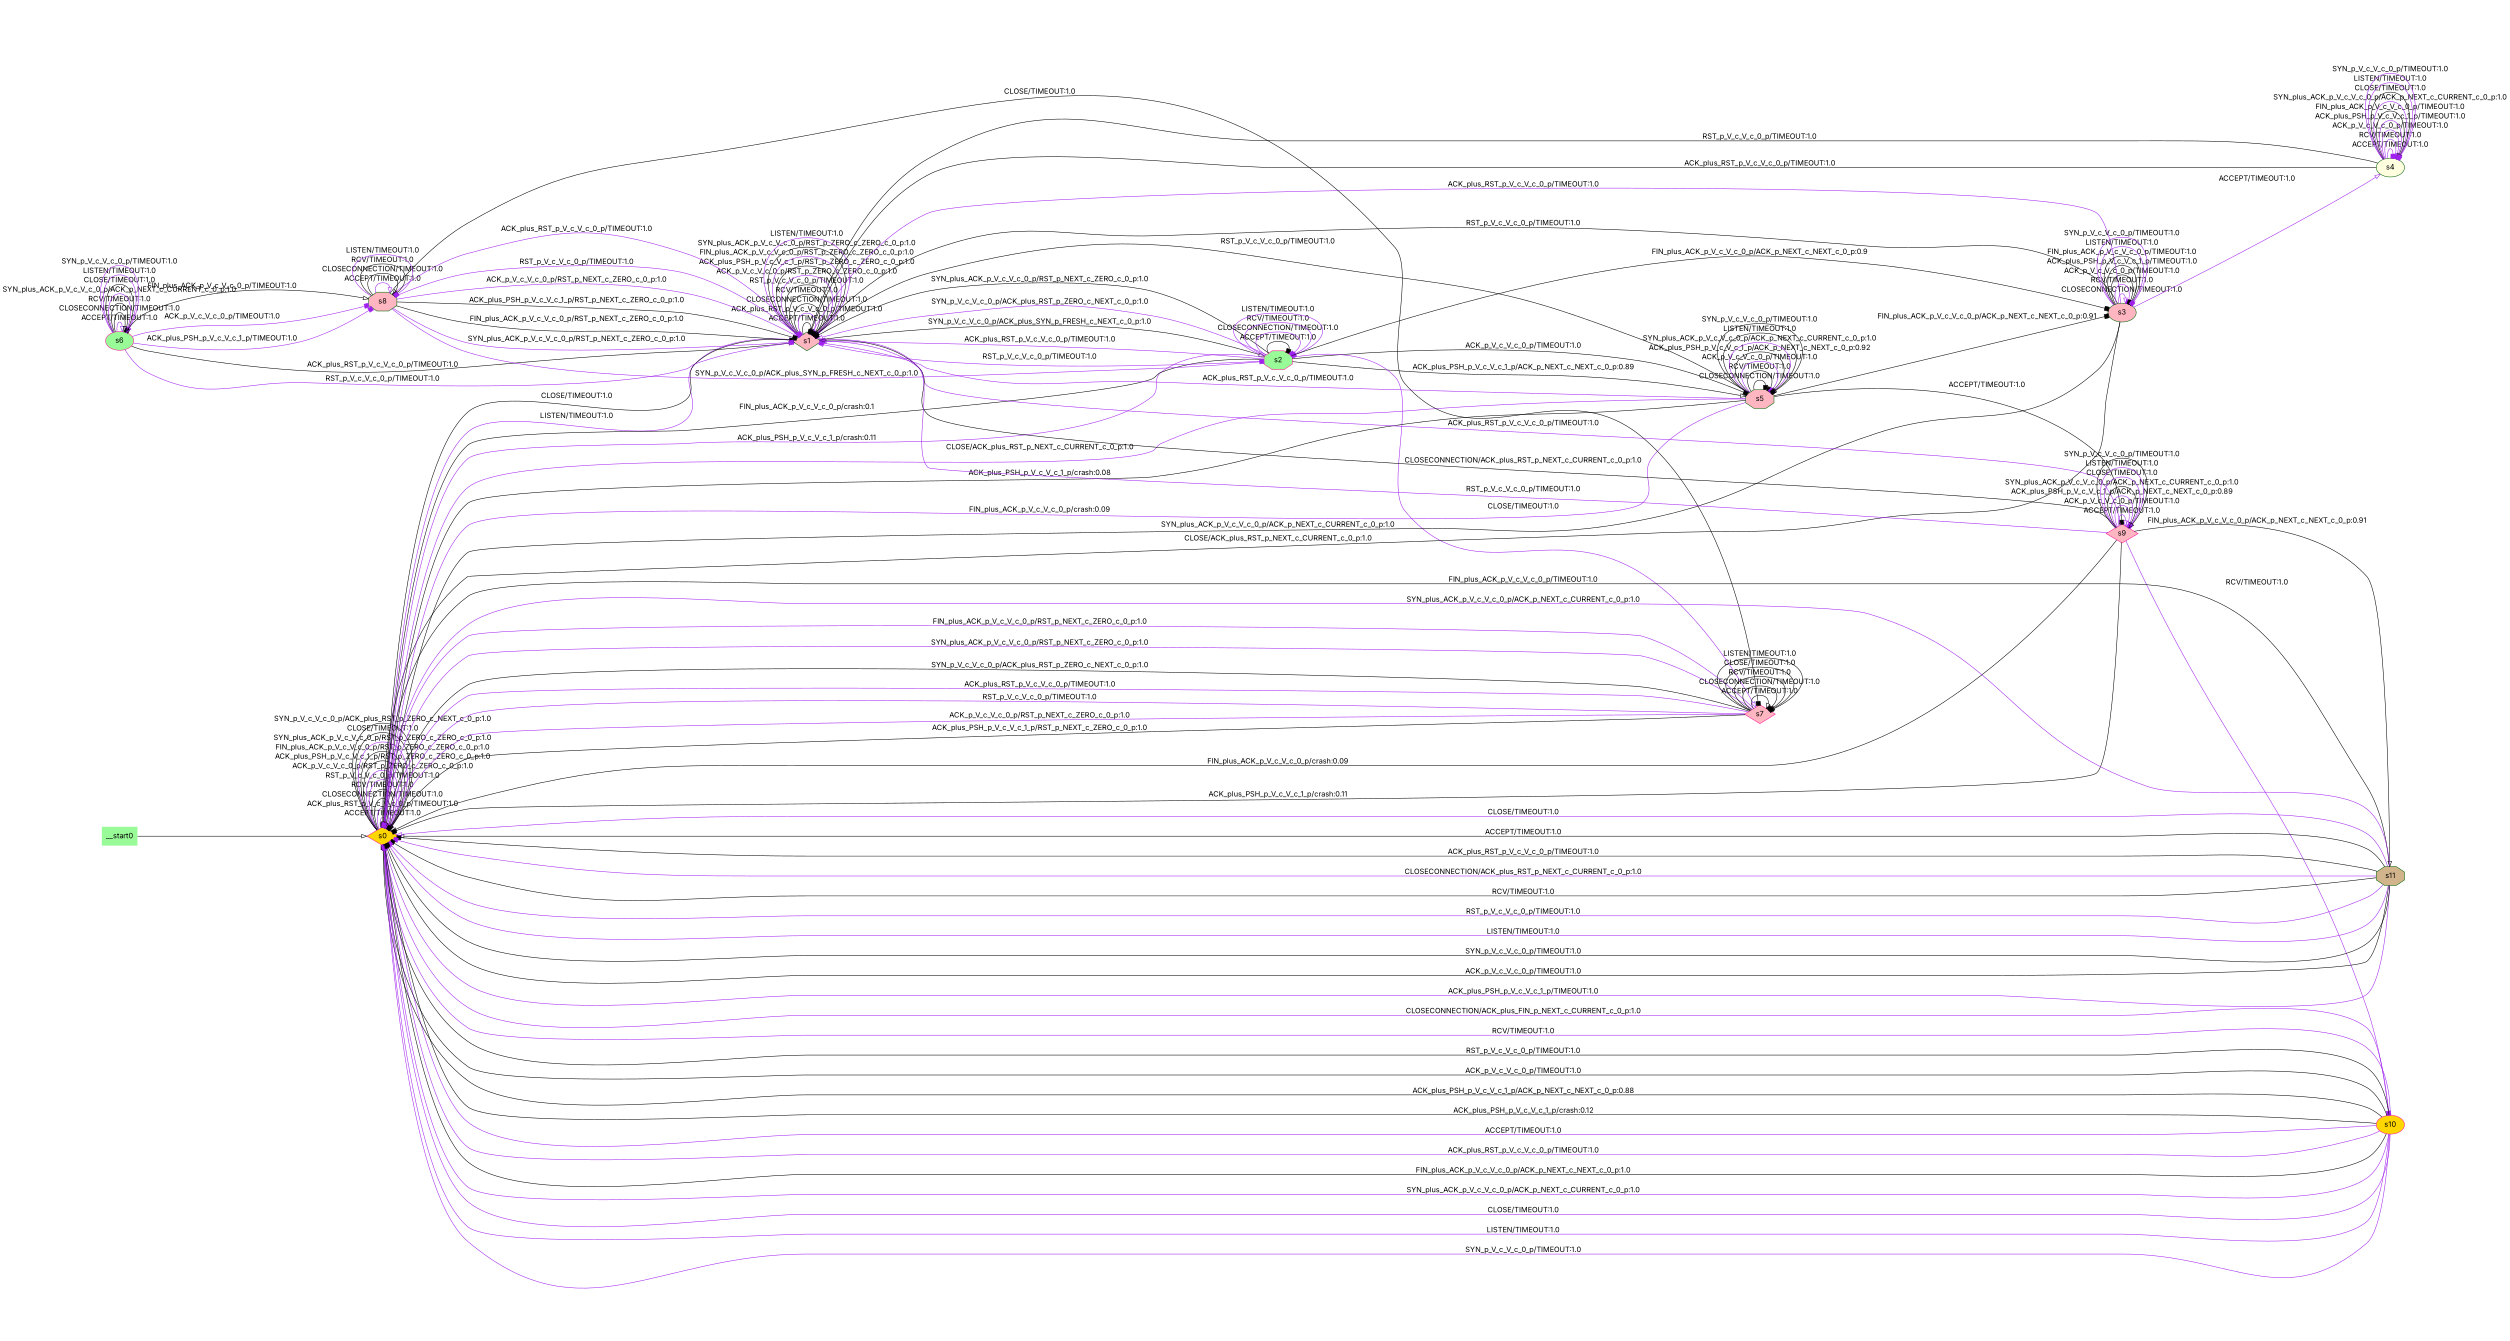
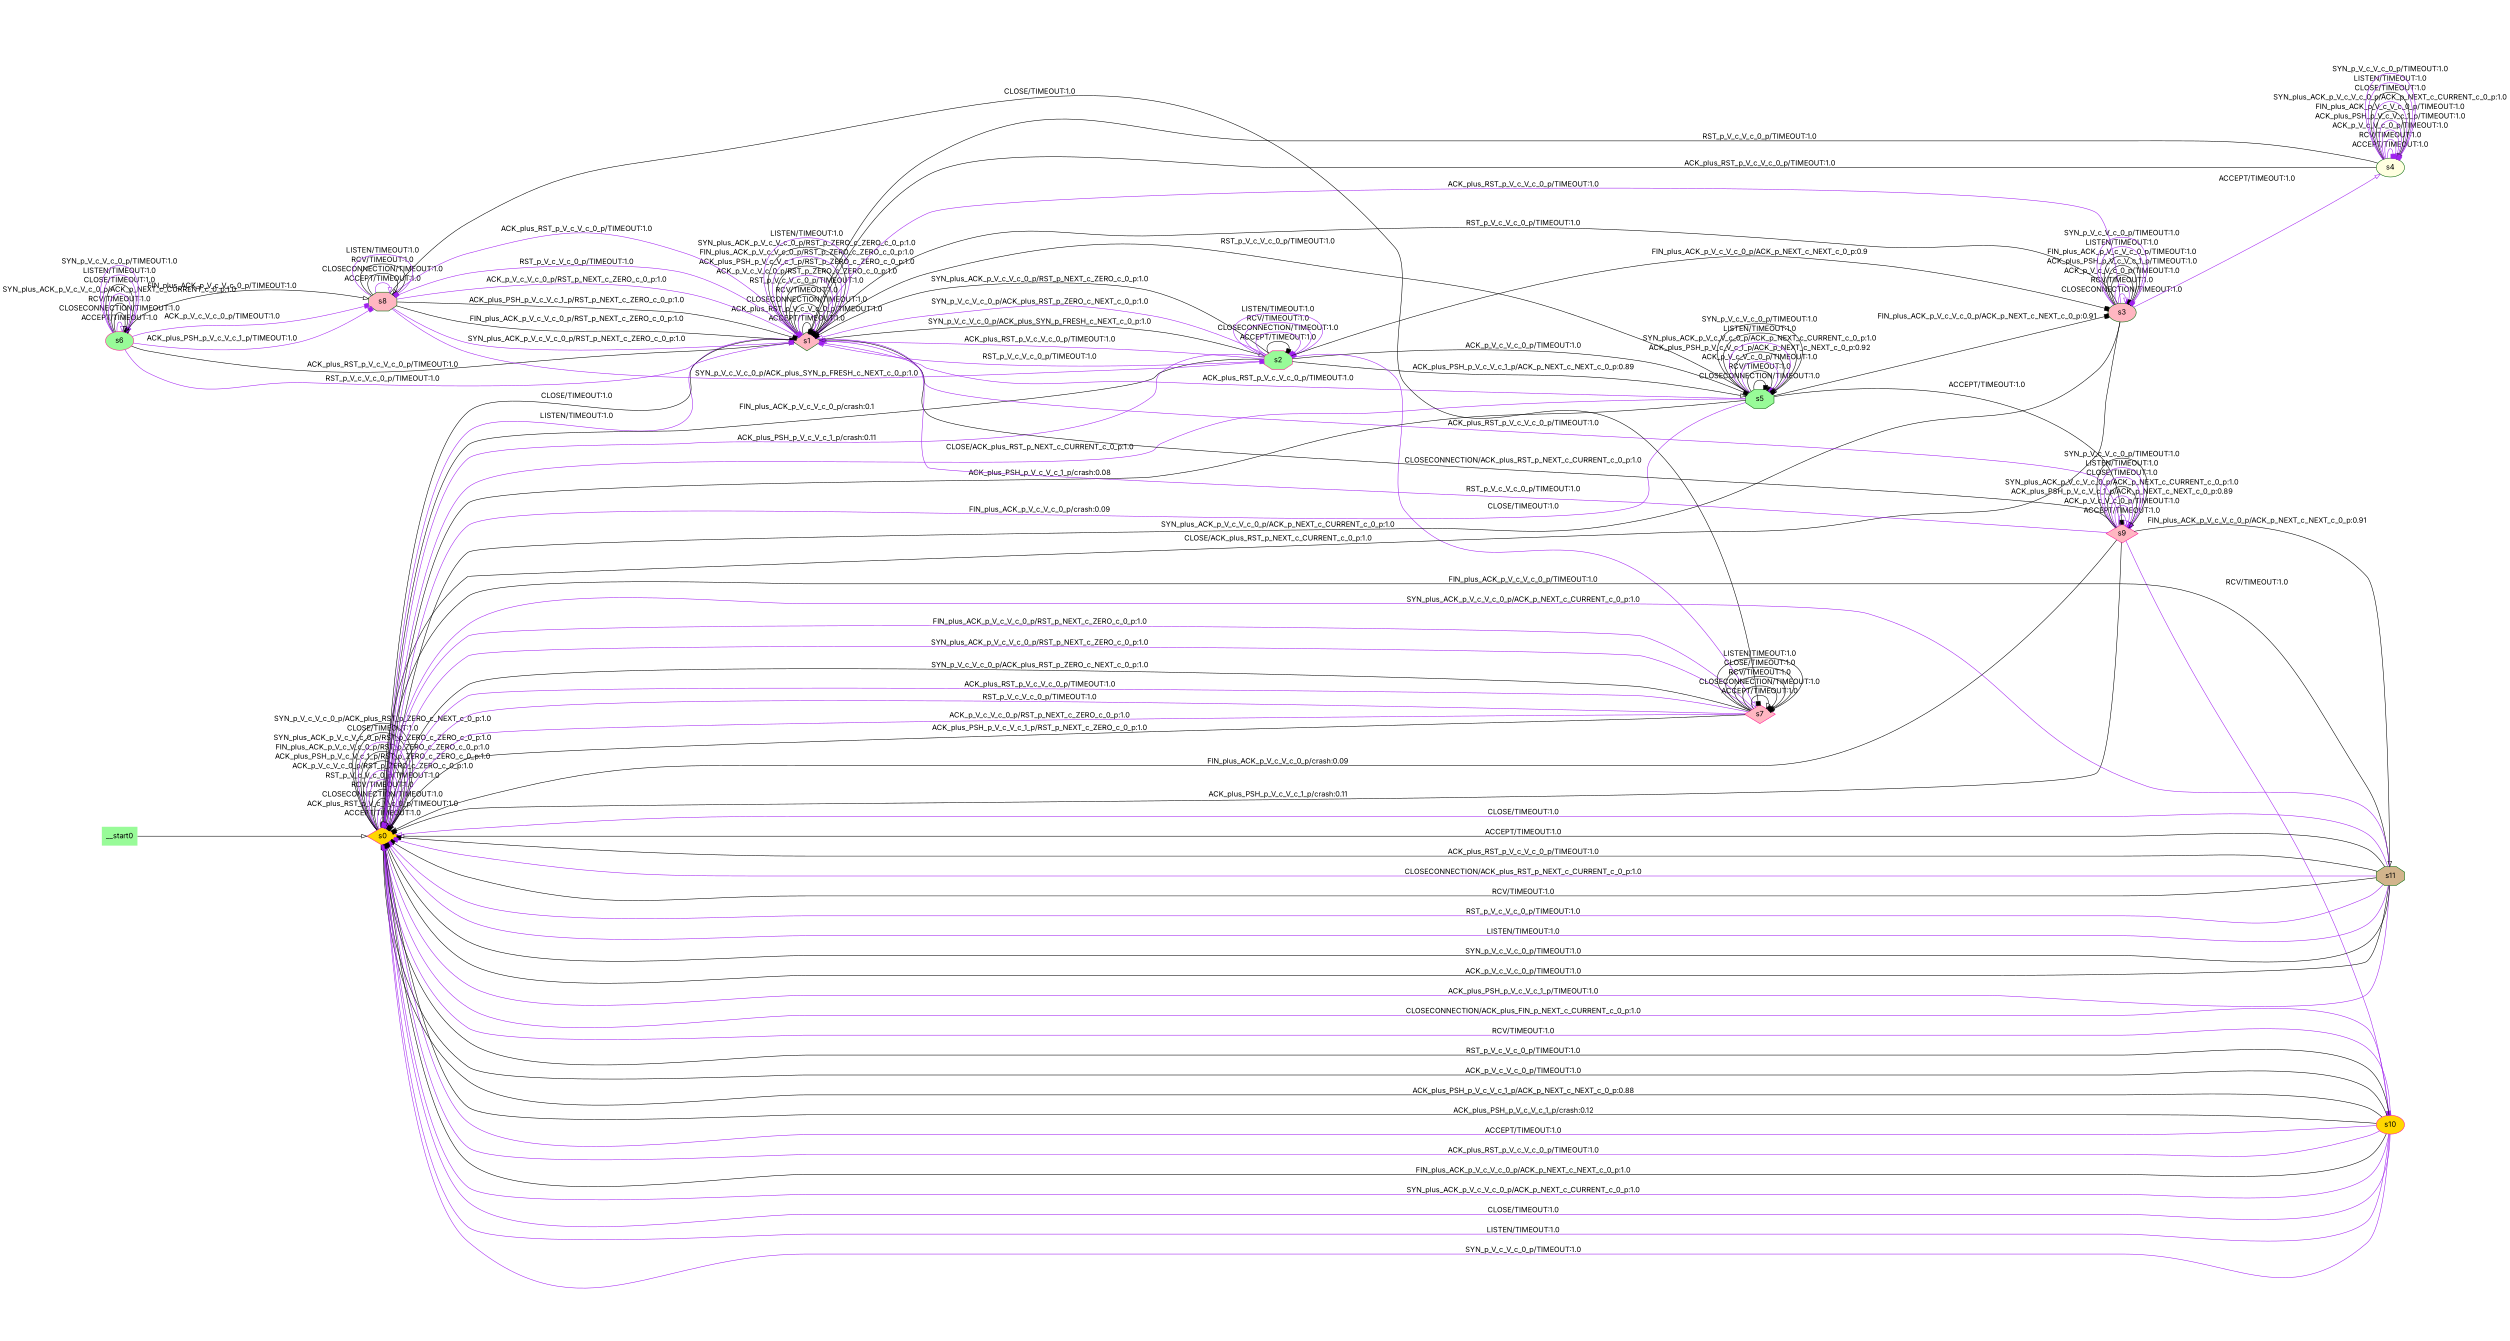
node "s5": fillcolor lightpink -> palegreen
